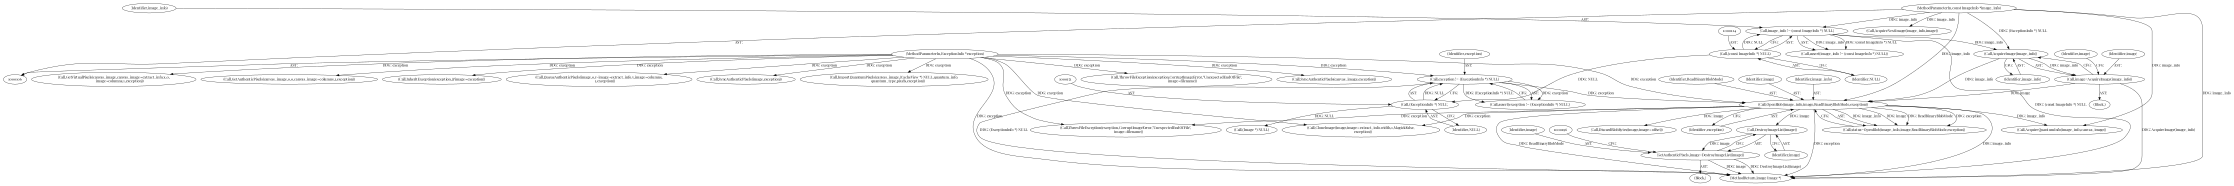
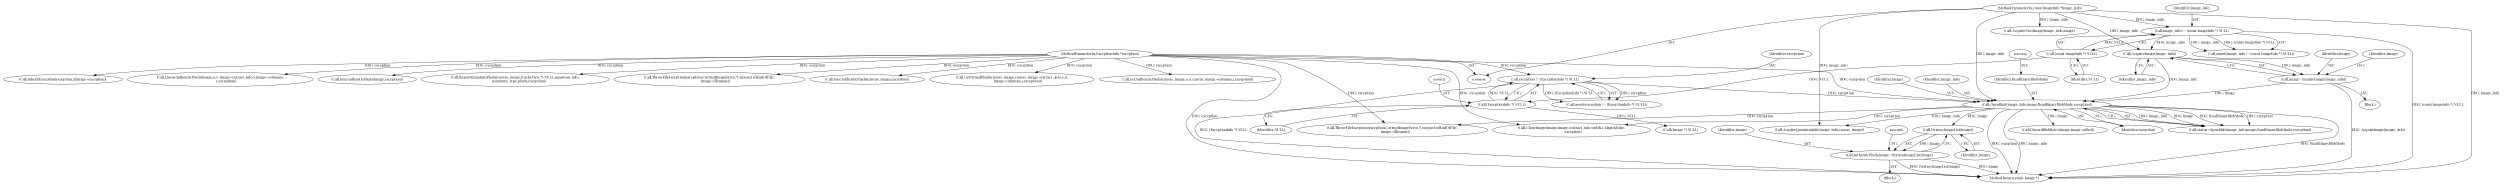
edge "(MethodParameterIn,const ImageInfo *image_info)" -> "(Call,AcquireImage(image_info))": label "DDG: (ExceptionInfo *) NULL" -> "DDG: image_info"
edge "1000124" -> "(Call,(const ImageInfo *) NULL)": now "1000124" -> "(Identifier,ReadBinaryBlobMode)"
node "(MethodReturn,image Image *)": label "(MethodReturn,image Image *)" -> "(MethodReturn,static Image *)"
